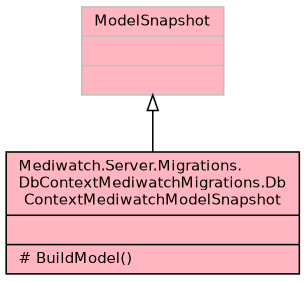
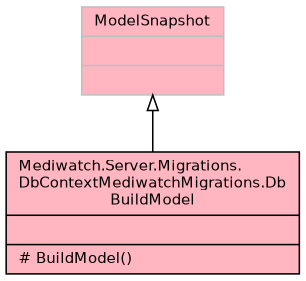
node "Mediwatch.Server.Migrations.": text "ContextMediwatchModelSnapshot" -> "BuildModel"
